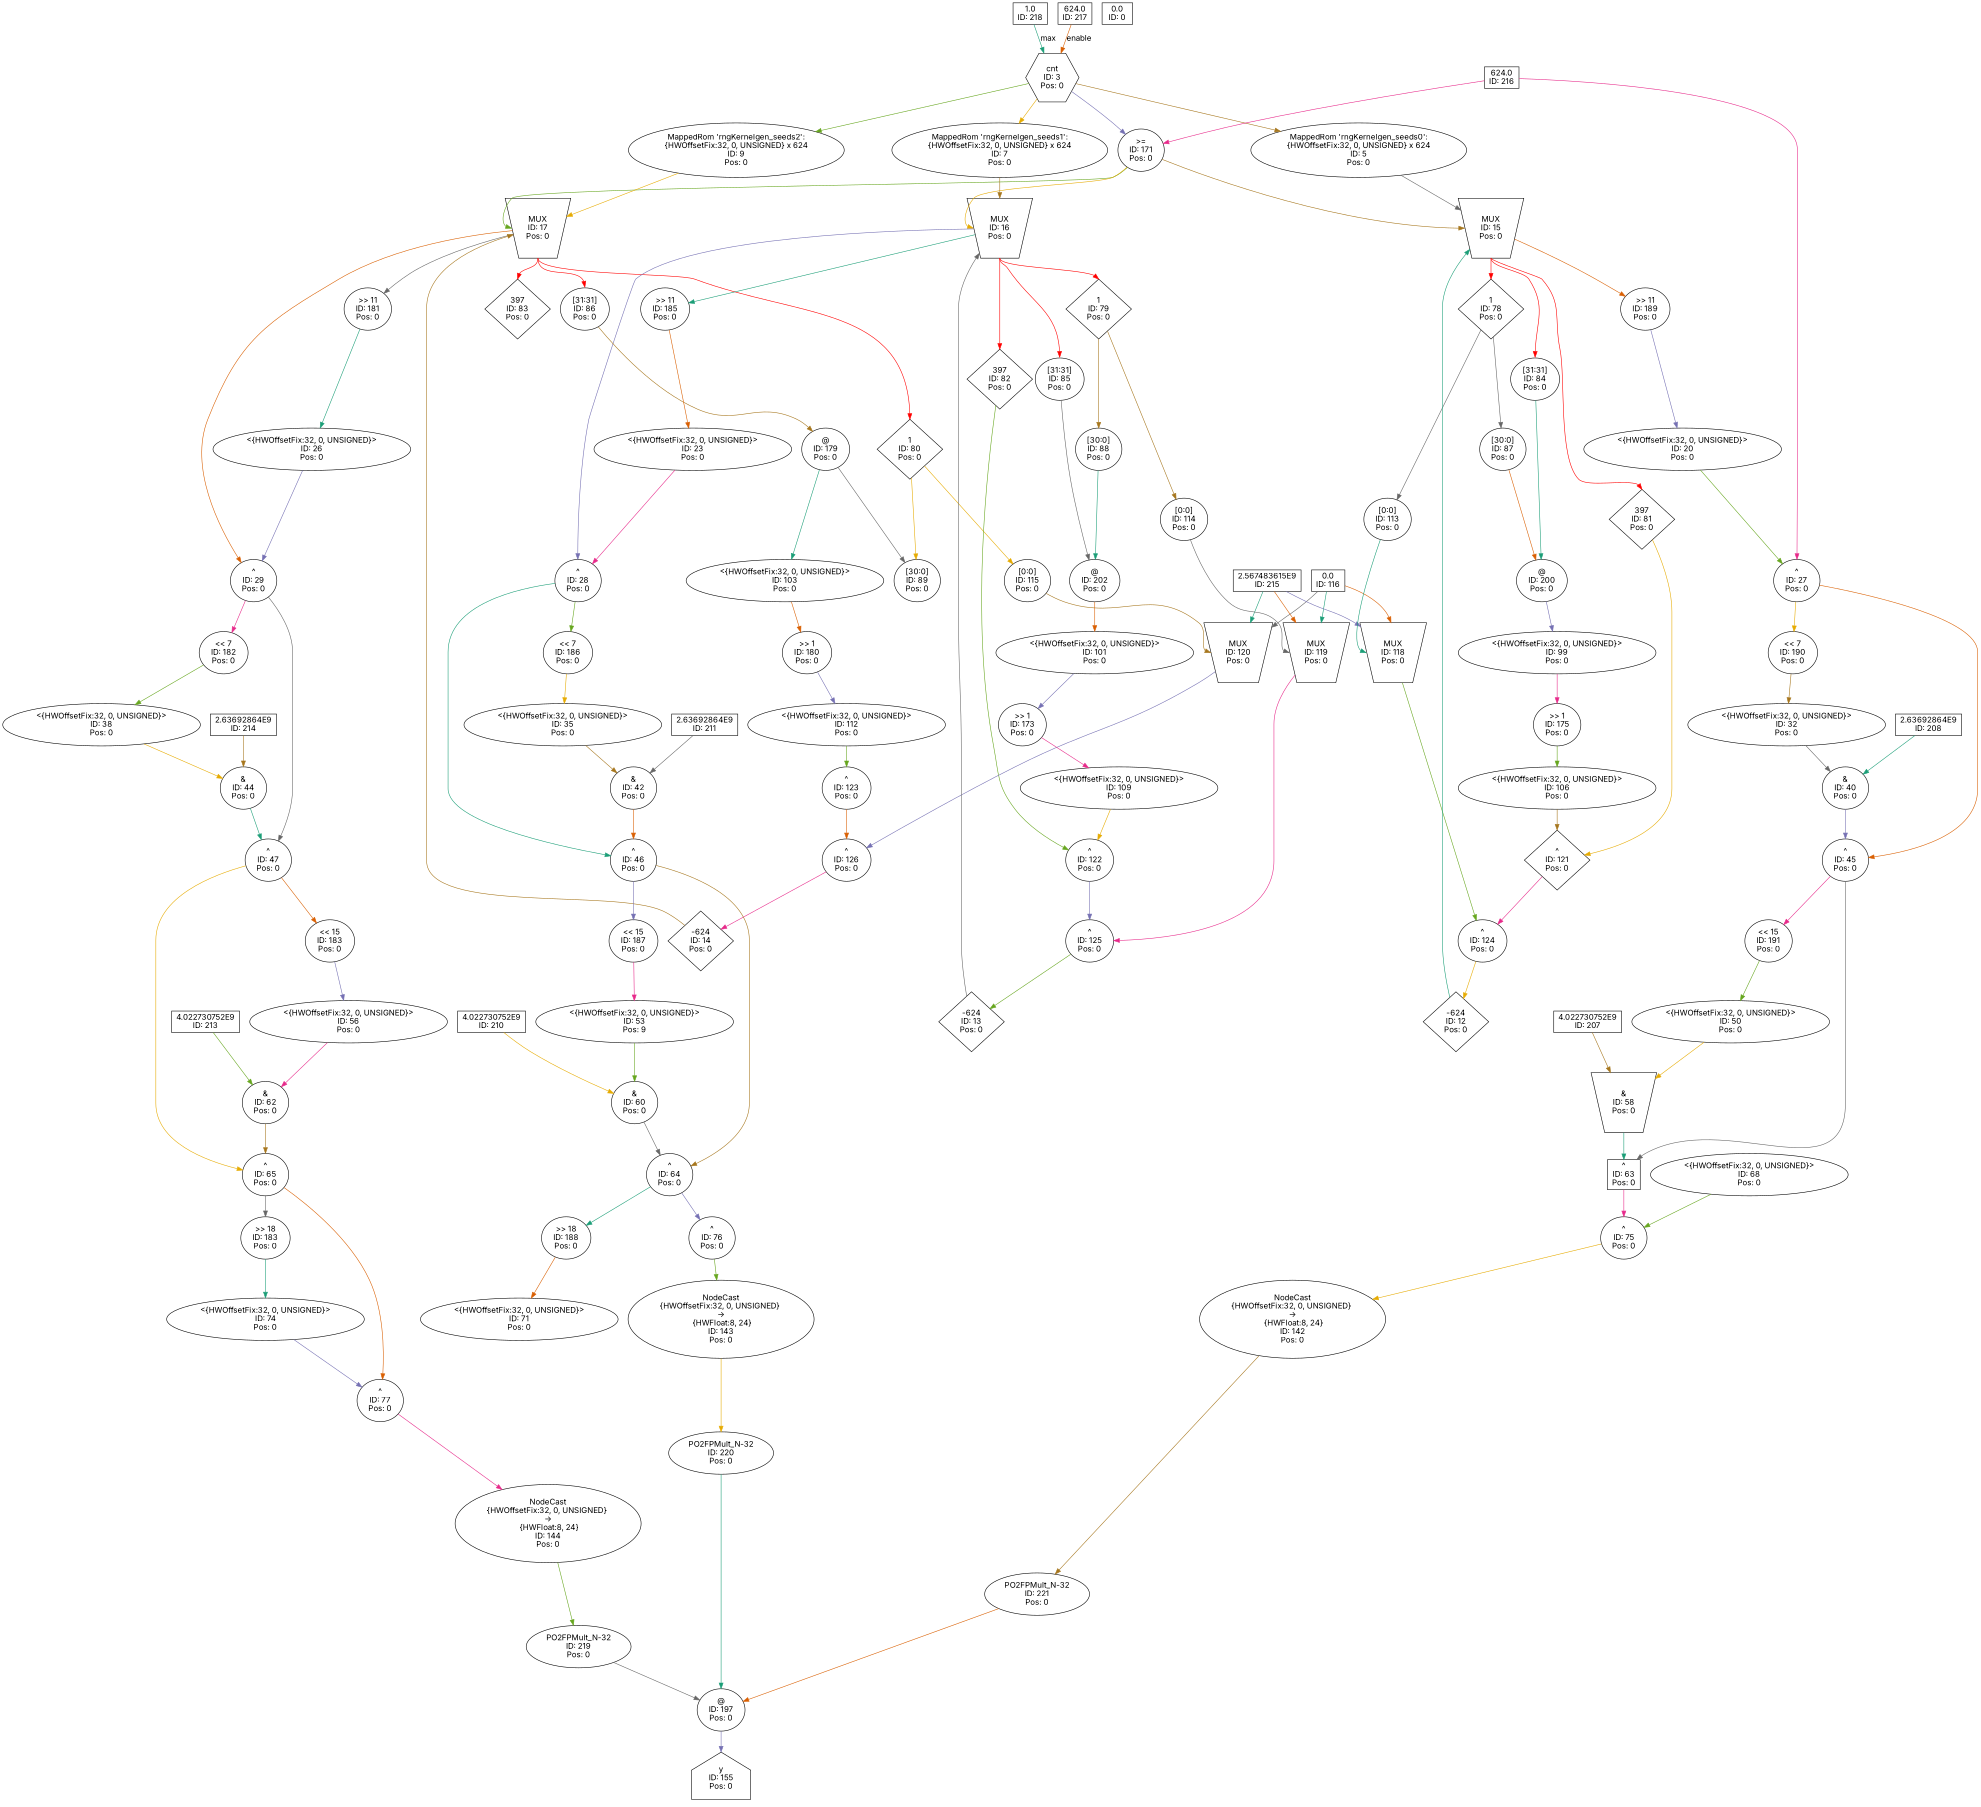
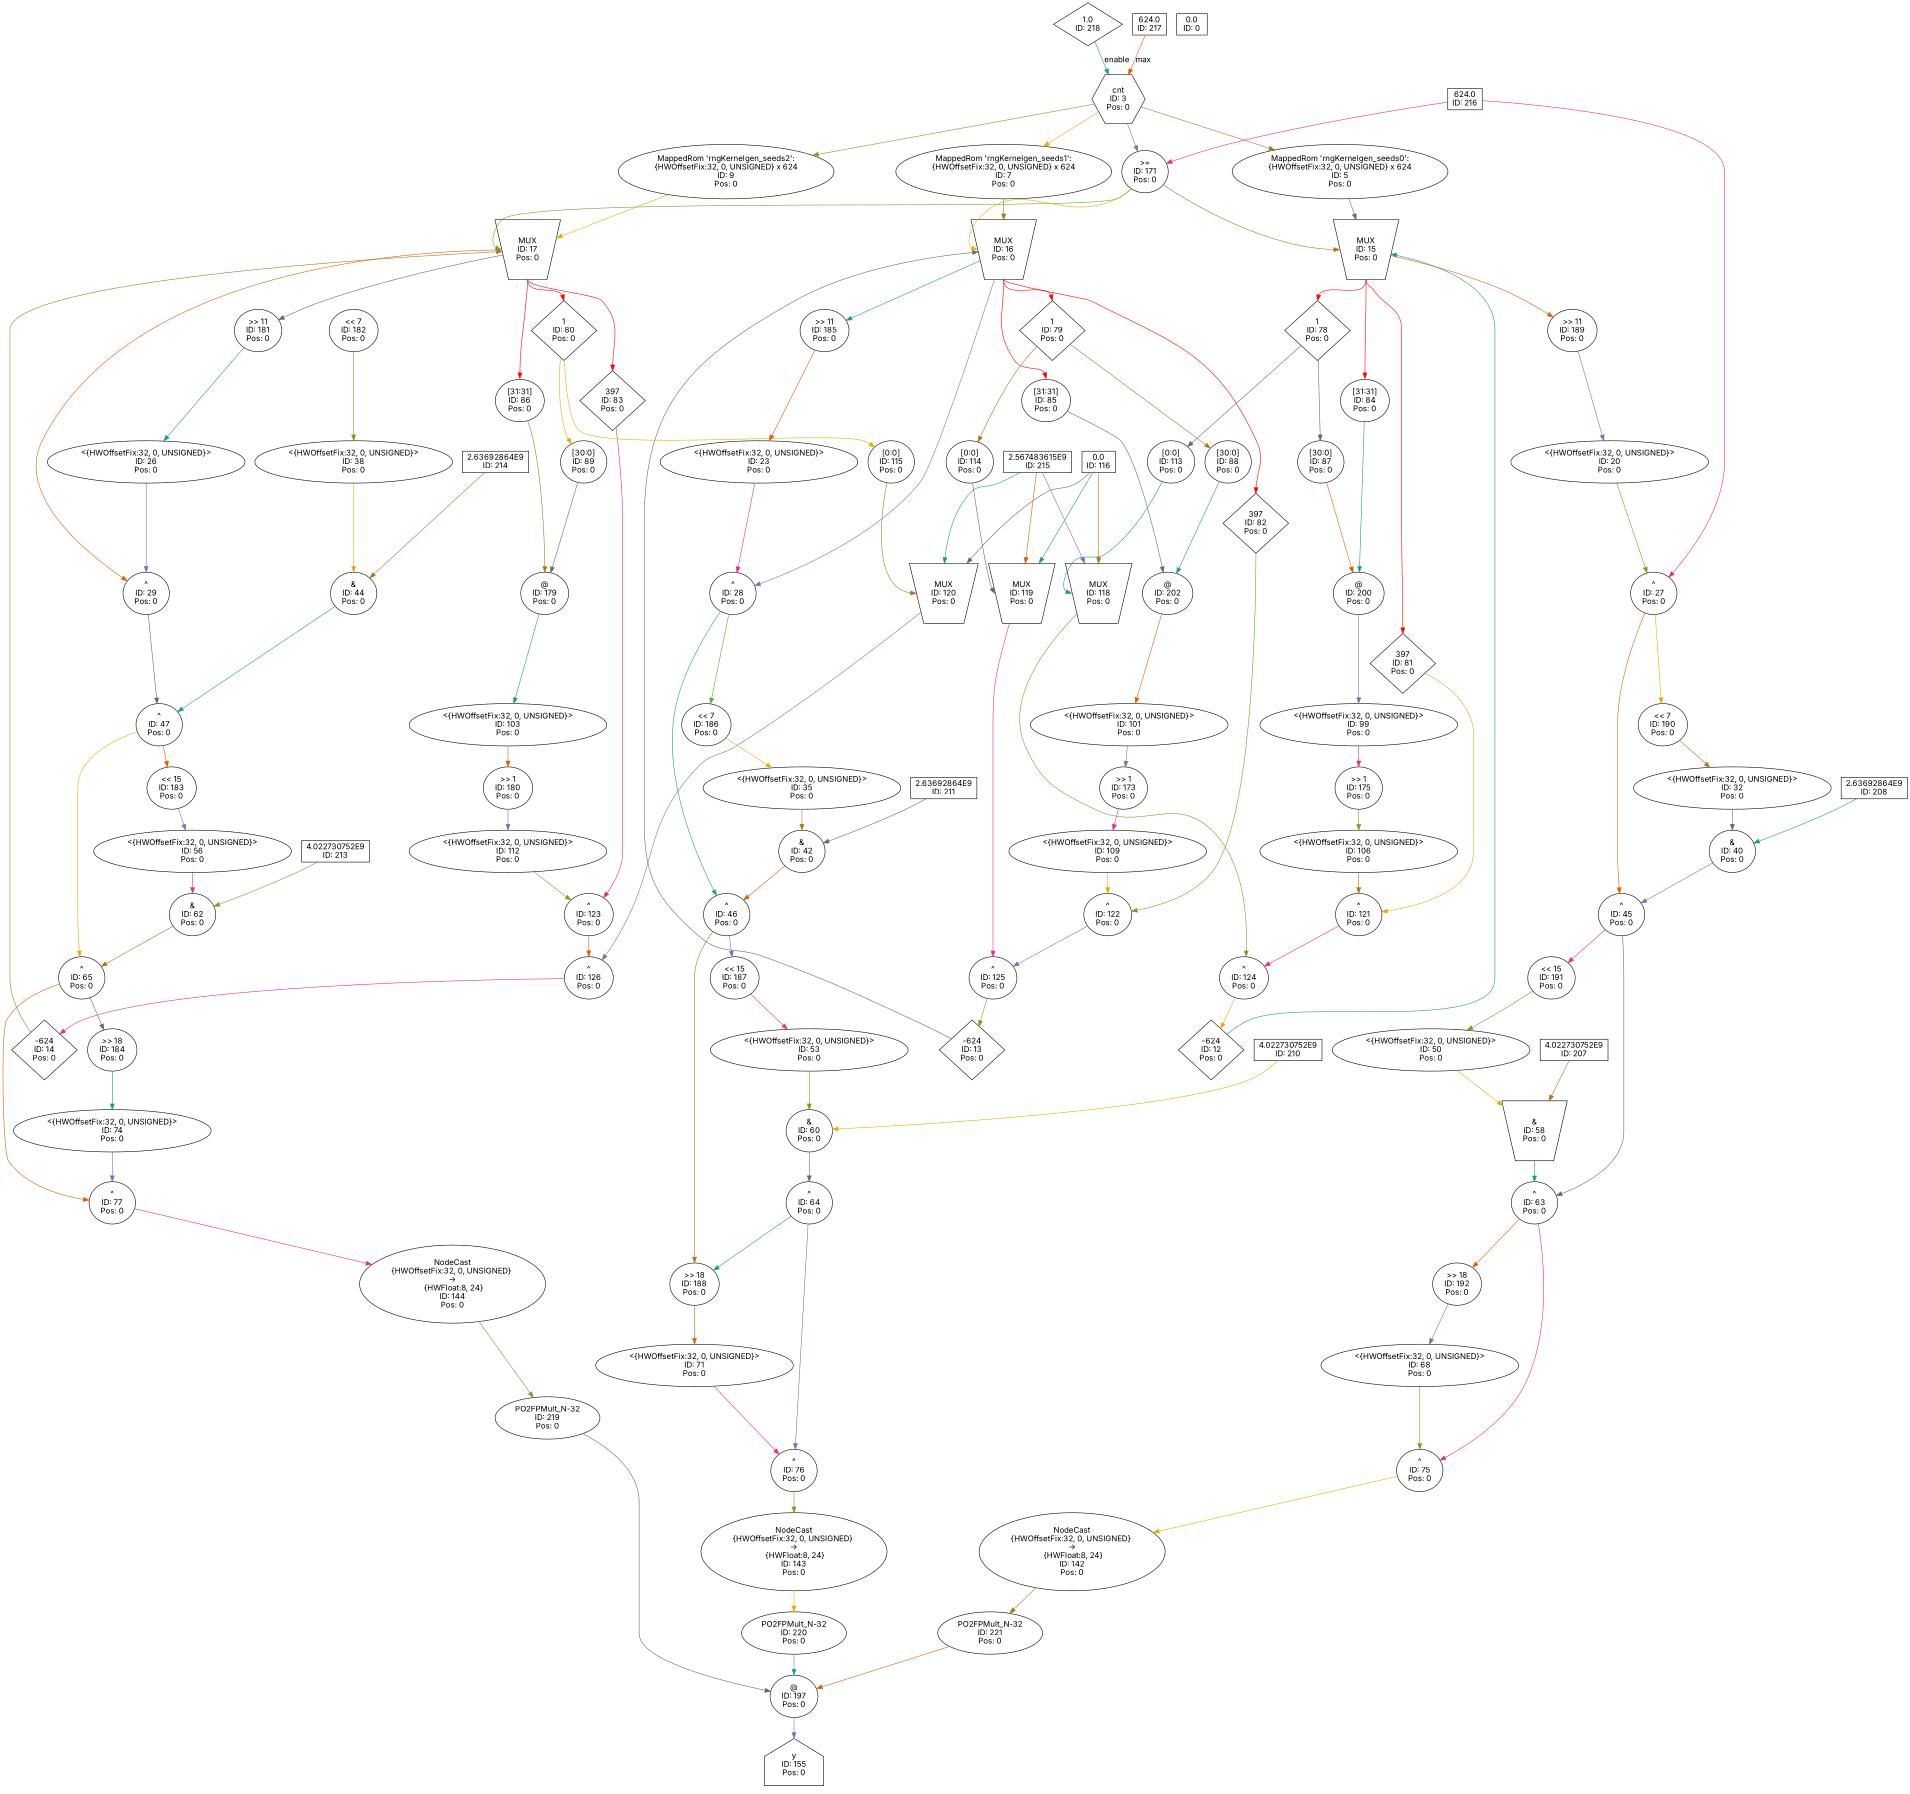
node "1.0 ID: 218": shape box -> diamond
edge "1.0 ID: 218" -> "cnt ID: 3 Pos: 0": label "max" -> "enable"
edge "624.0 ID: 217" -> "cnt ID: 3 Pos: 0": label "enable" -> "max"
edge "@ ID: 179 Pos: 0" -> "[30:0] ID: 89 Pos: 0": reversed
edge "^ ID: 29 Pos: 0" -> "<< 7 ID: 182 Pos: 0": removed
edge "397 ID: 83 Pos: 0" -> "^ ID: 123 Pos: 0": added
node "^ ID: 121 Pos: 0": shape diamond -> ellipse
edge "^ ID: 46 Pos: 0" -> "^ ID: 64 Pos: 0": now "^ ID: 46 Pos: 0" -> ">> 18 ID: 188 Pos: 0"
node "<{HWOffsetFix:32, 0, UNSIGNED}> ID: 53 Pos: 9": label "<{HWOffsetFix:32, 0, UNSIGNED}> ID: 53 Pos: 9" -> "<{HWOffsetFix:32, 0, UNSIGNED}> ID: 53 Pos: 0"
node "^ ID: 63 Pos: 0": shape box -> ellipse
node ">> 18 ID: 183 Pos: 0": label ">> 18 ID: 183 Pos: 0" -> ">> 18 ID: 184 Pos: 0"
node ">> 18 ID: 192 Pos: 0": added
edge "<{HWOffsetFix:32, 0, UNSIGNED}> ID: 71 Pos: 0" -> "^ ID: 76 Pos: 0": added
